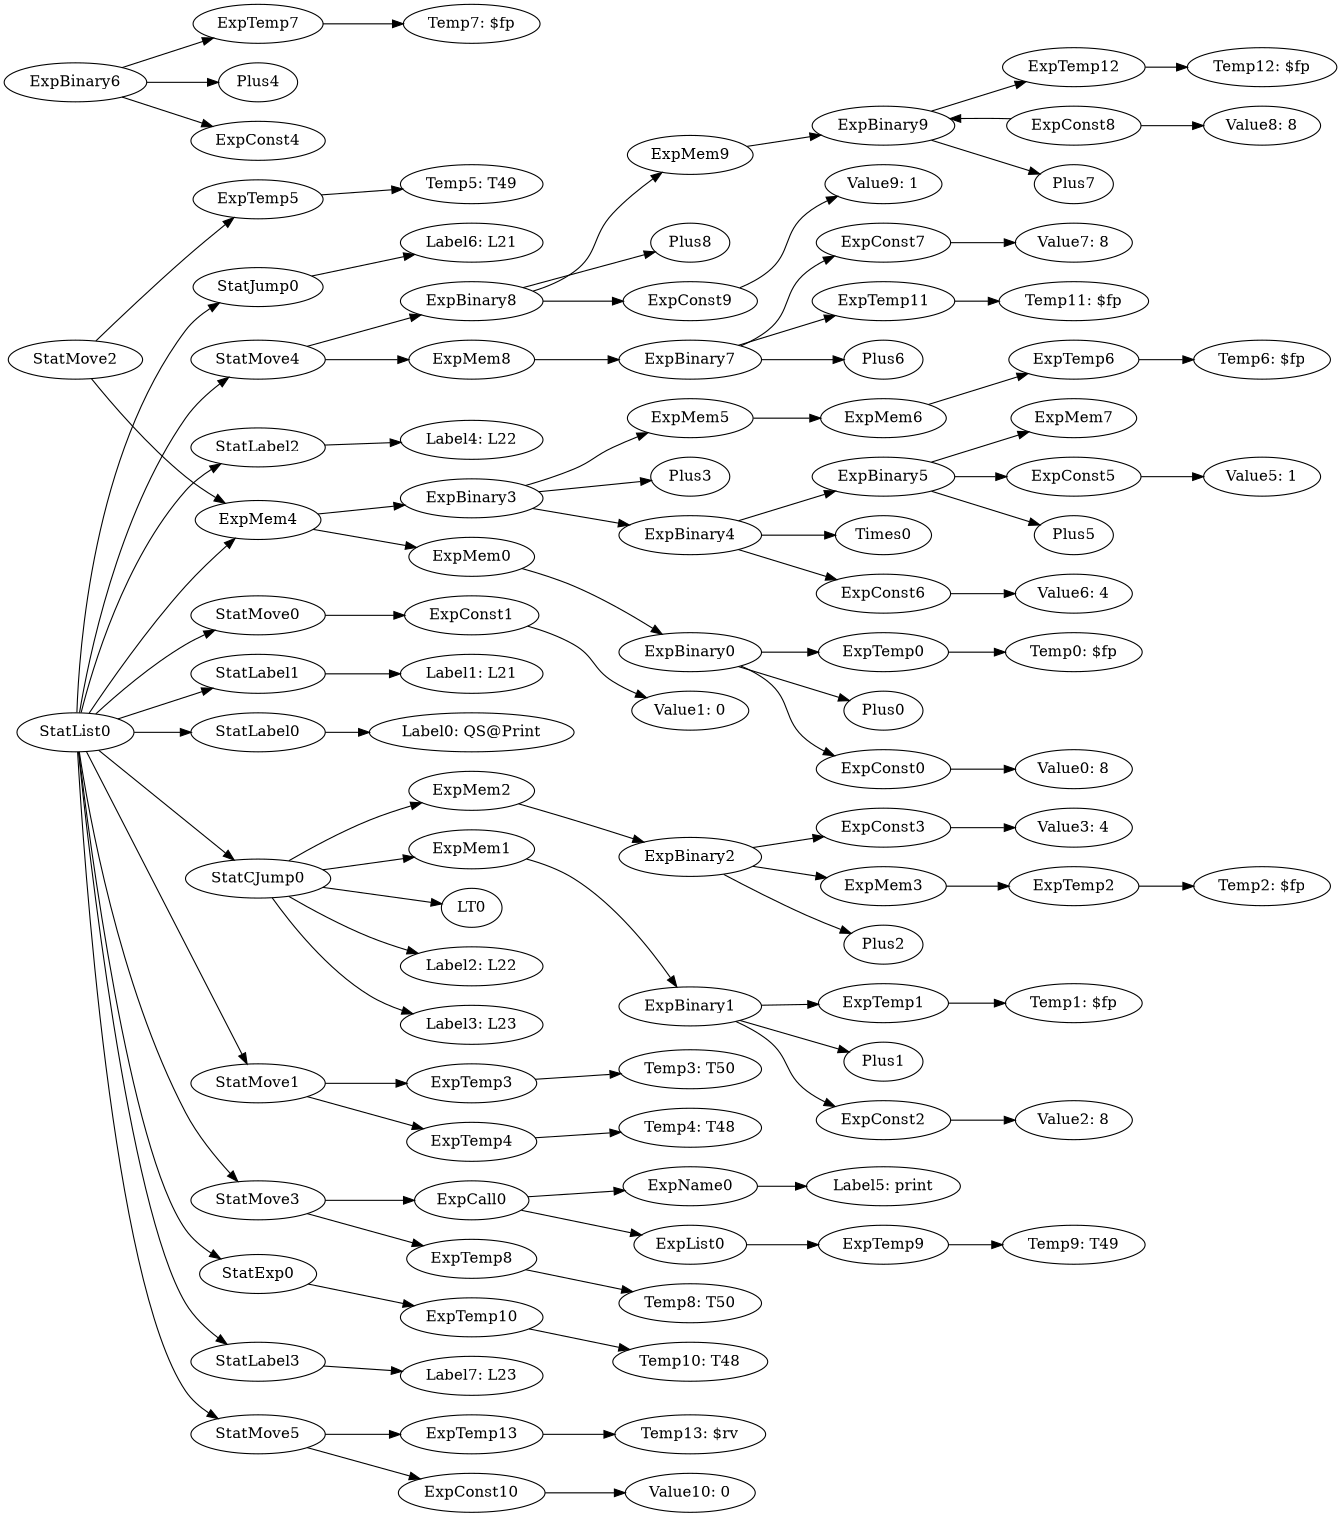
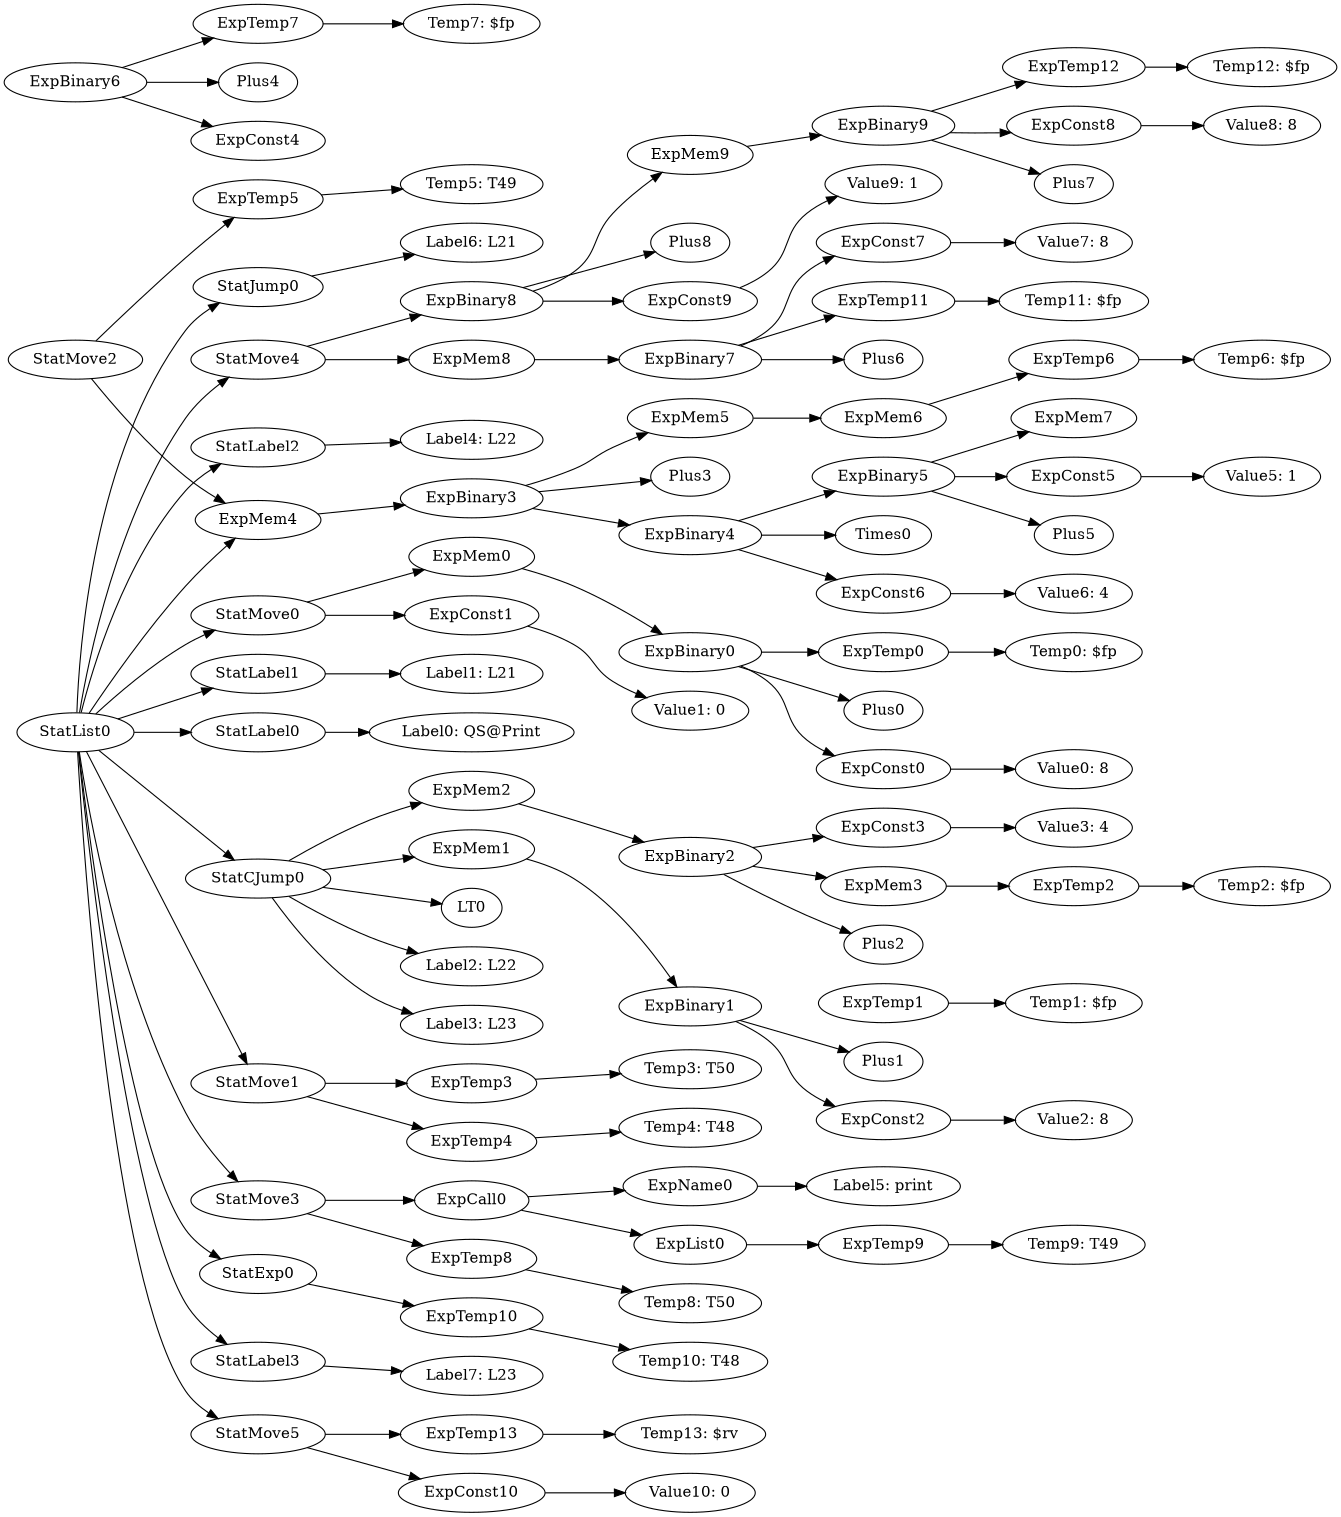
edge "ExpConst8" -> "ExpBinary9": reversed
edge "ExpMem4" -> "ExpMem0": now "StatMove0" -> "ExpMem0"
edge "ExpBinary1" -> "ExpTemp1": removed
